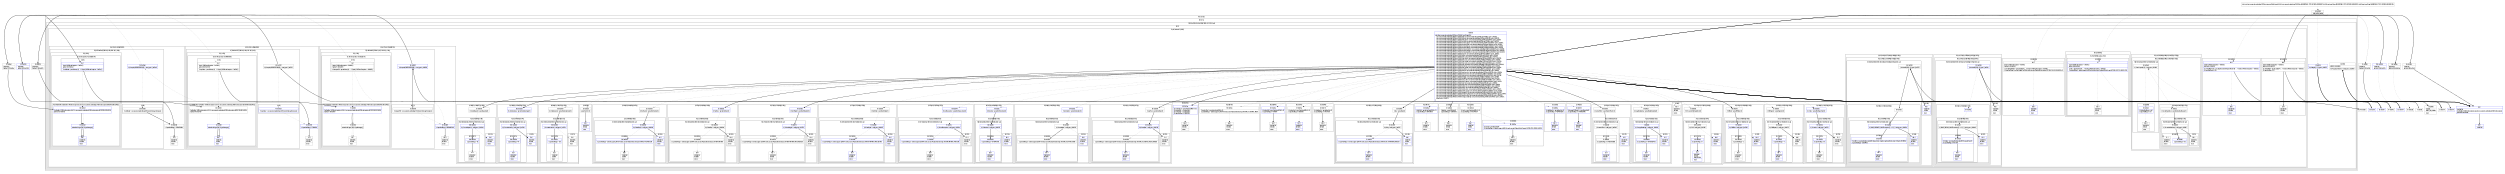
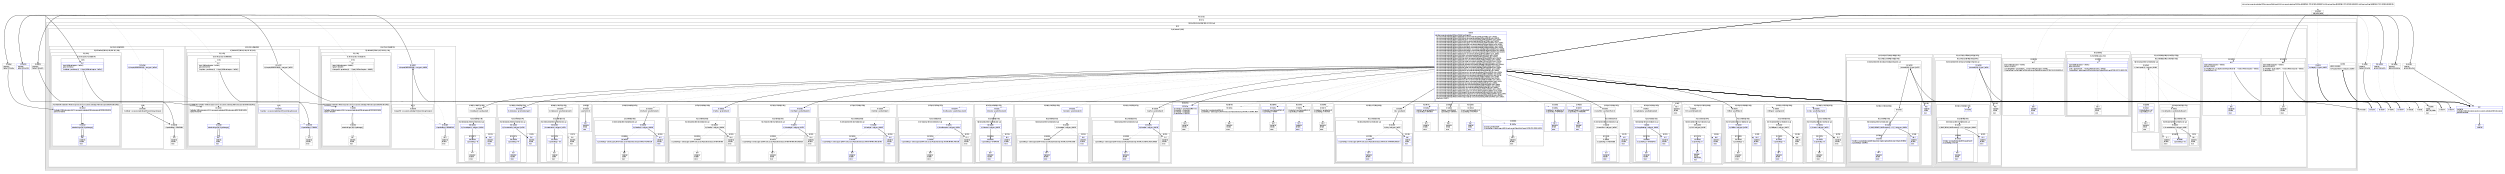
edge "38: 0x0111" -> "140: ?": style bold -> dotted
